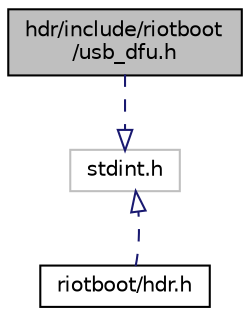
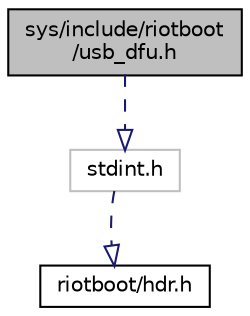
node "hdr/include/riotboot /usb_dfu.h": label "hdr/include/riotboot /usb_dfu.h" -> "sys/include/riotboot /usb_dfu.h"
edge "riotboot/hdr.h" -> "stdint.h": reversed
